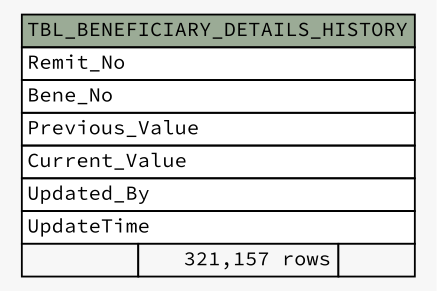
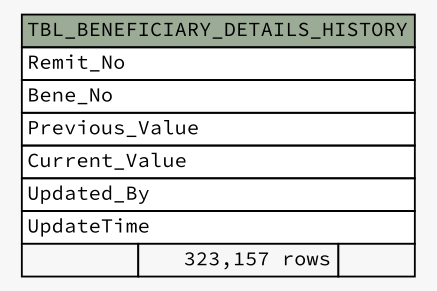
node "TBL_BENEFICIARY_DETAILS_HISTORY": text "321,157 rows" -> "323,157 rows"
